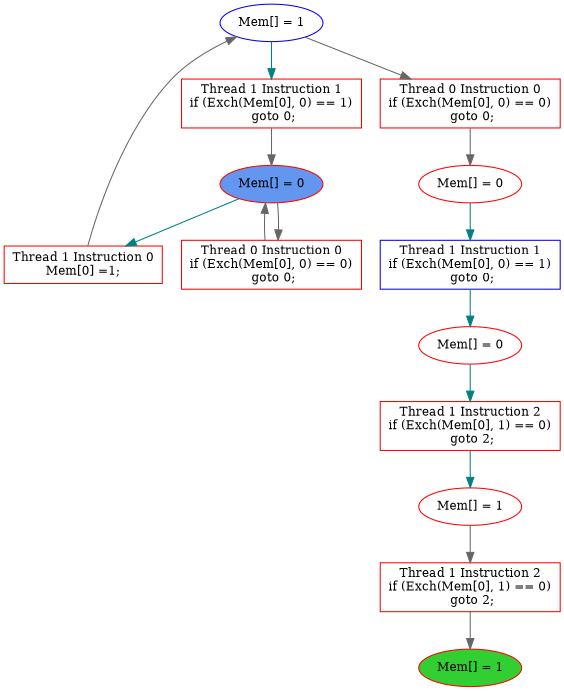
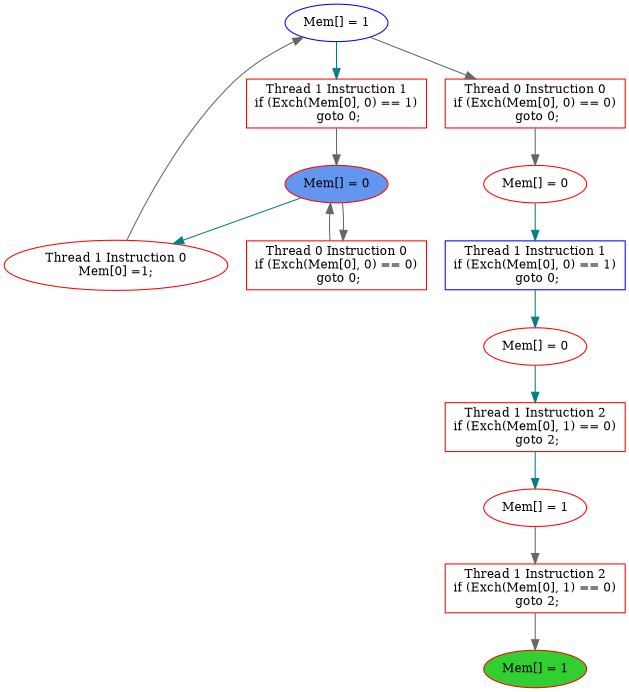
node "Thread 1 Instruction 0 Mem[0] =1;": shape box -> ellipse
